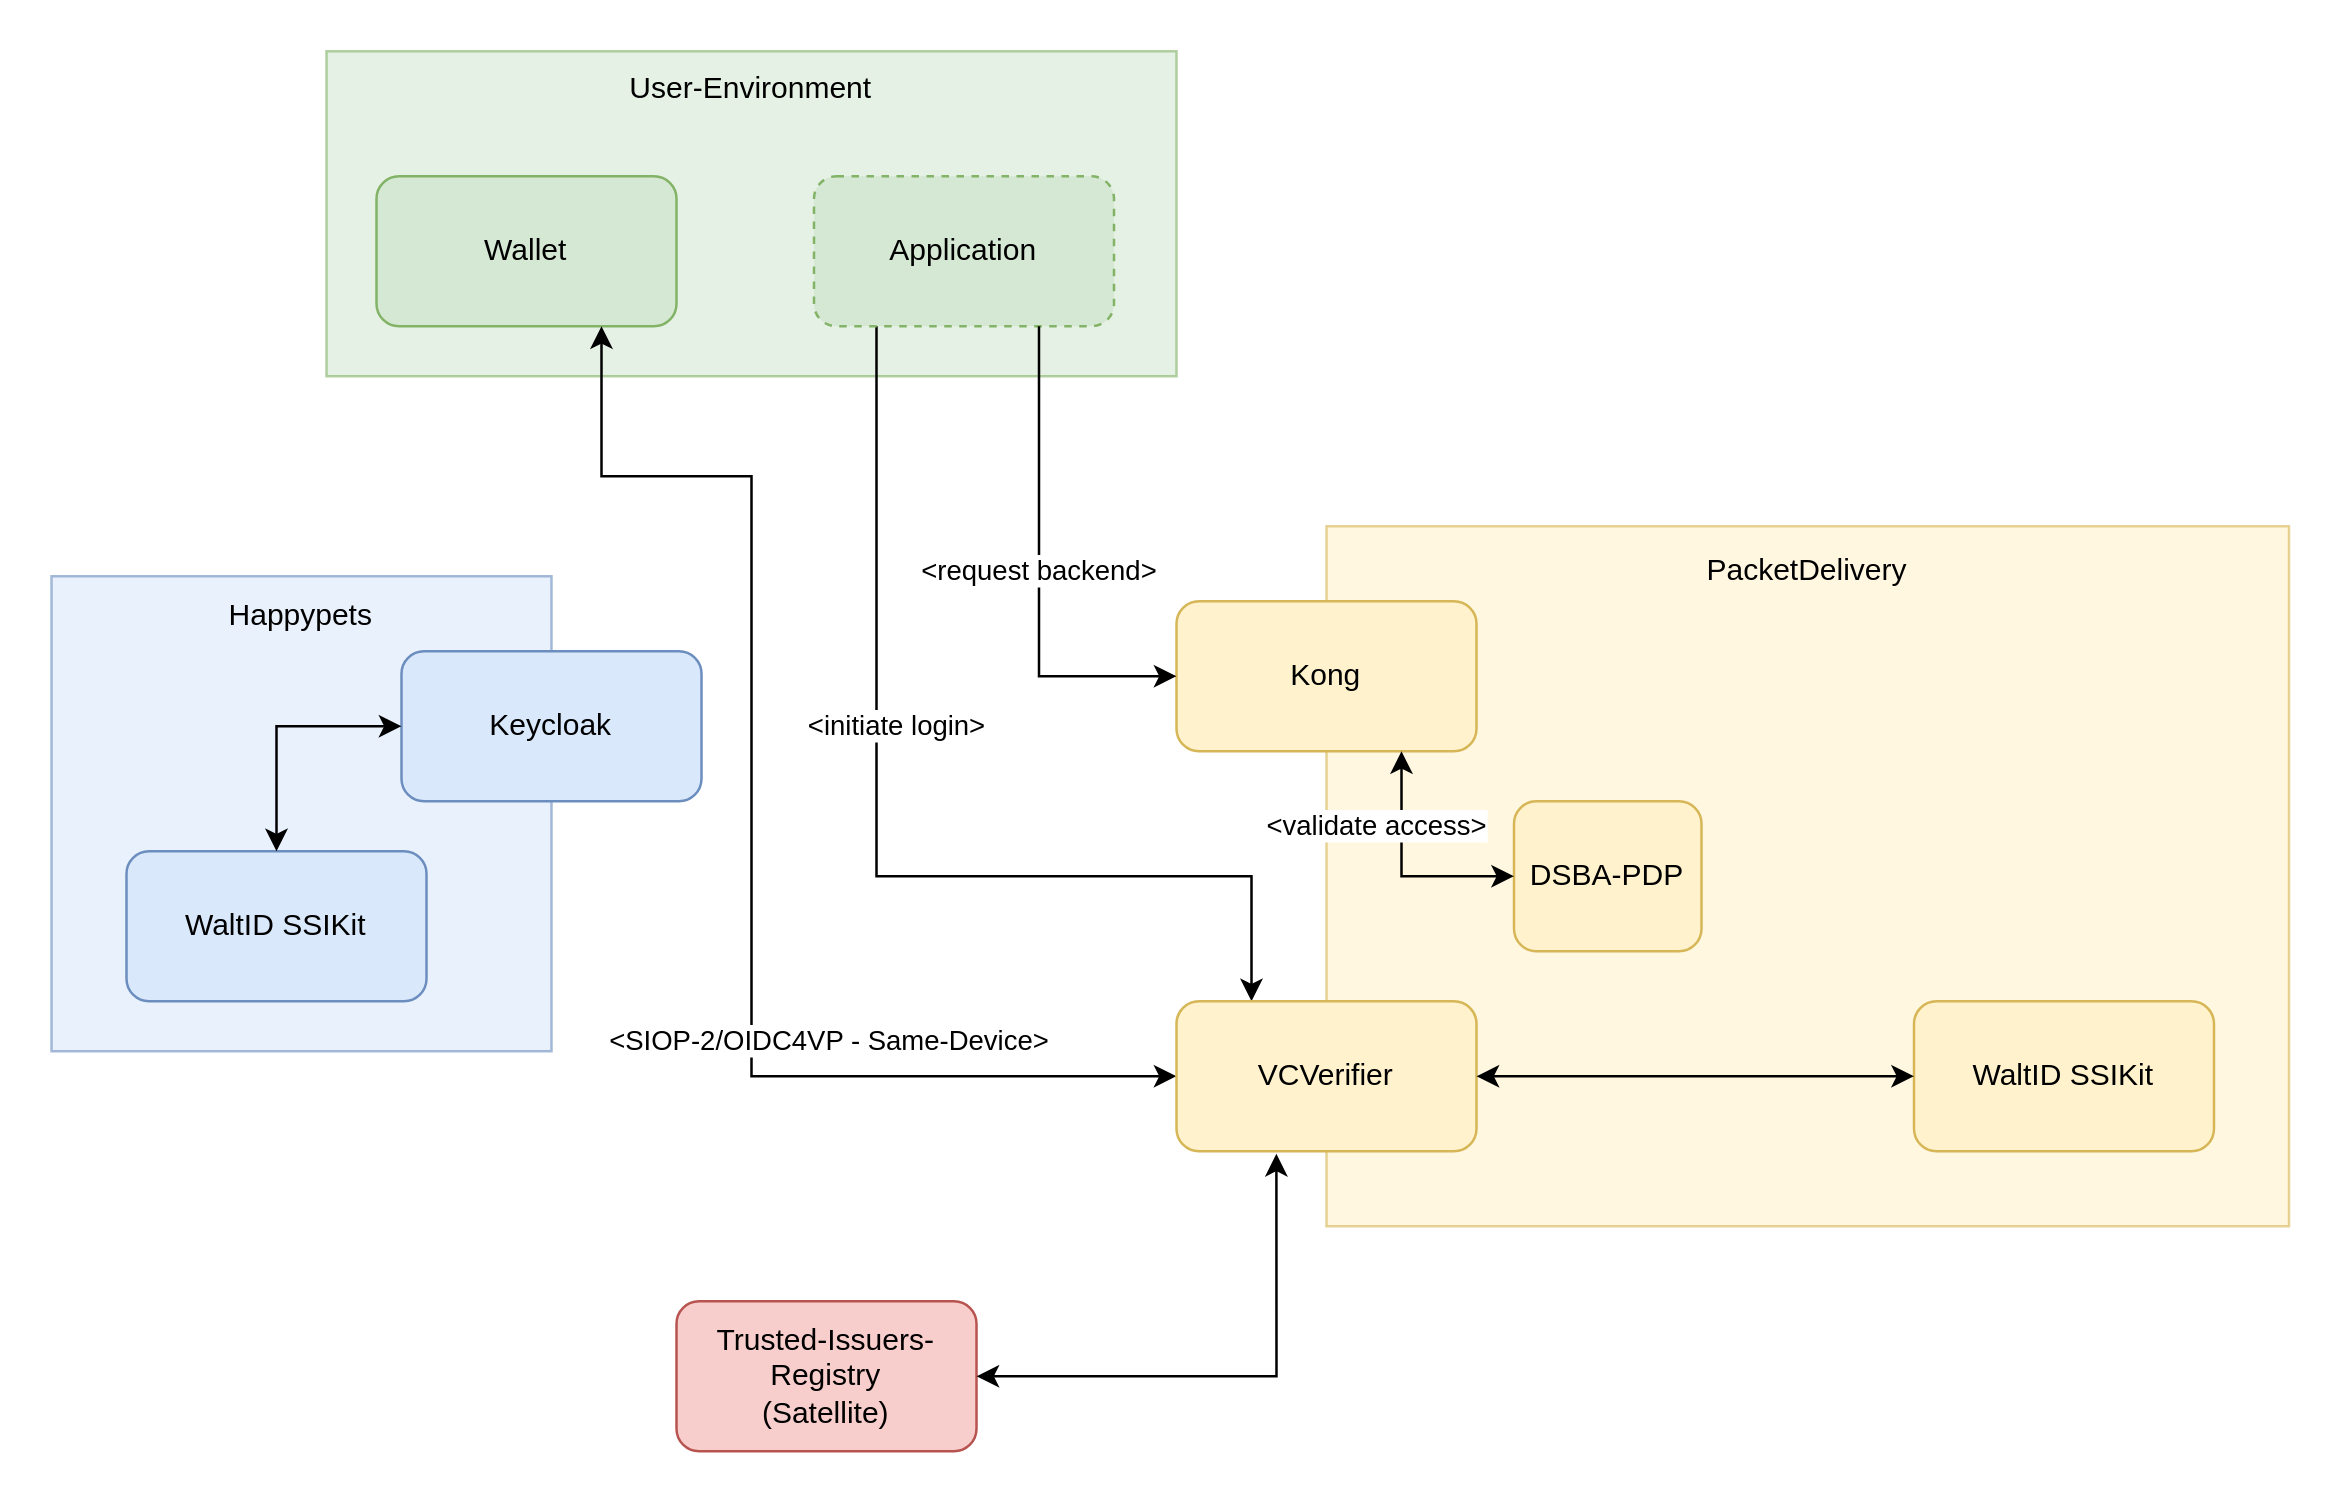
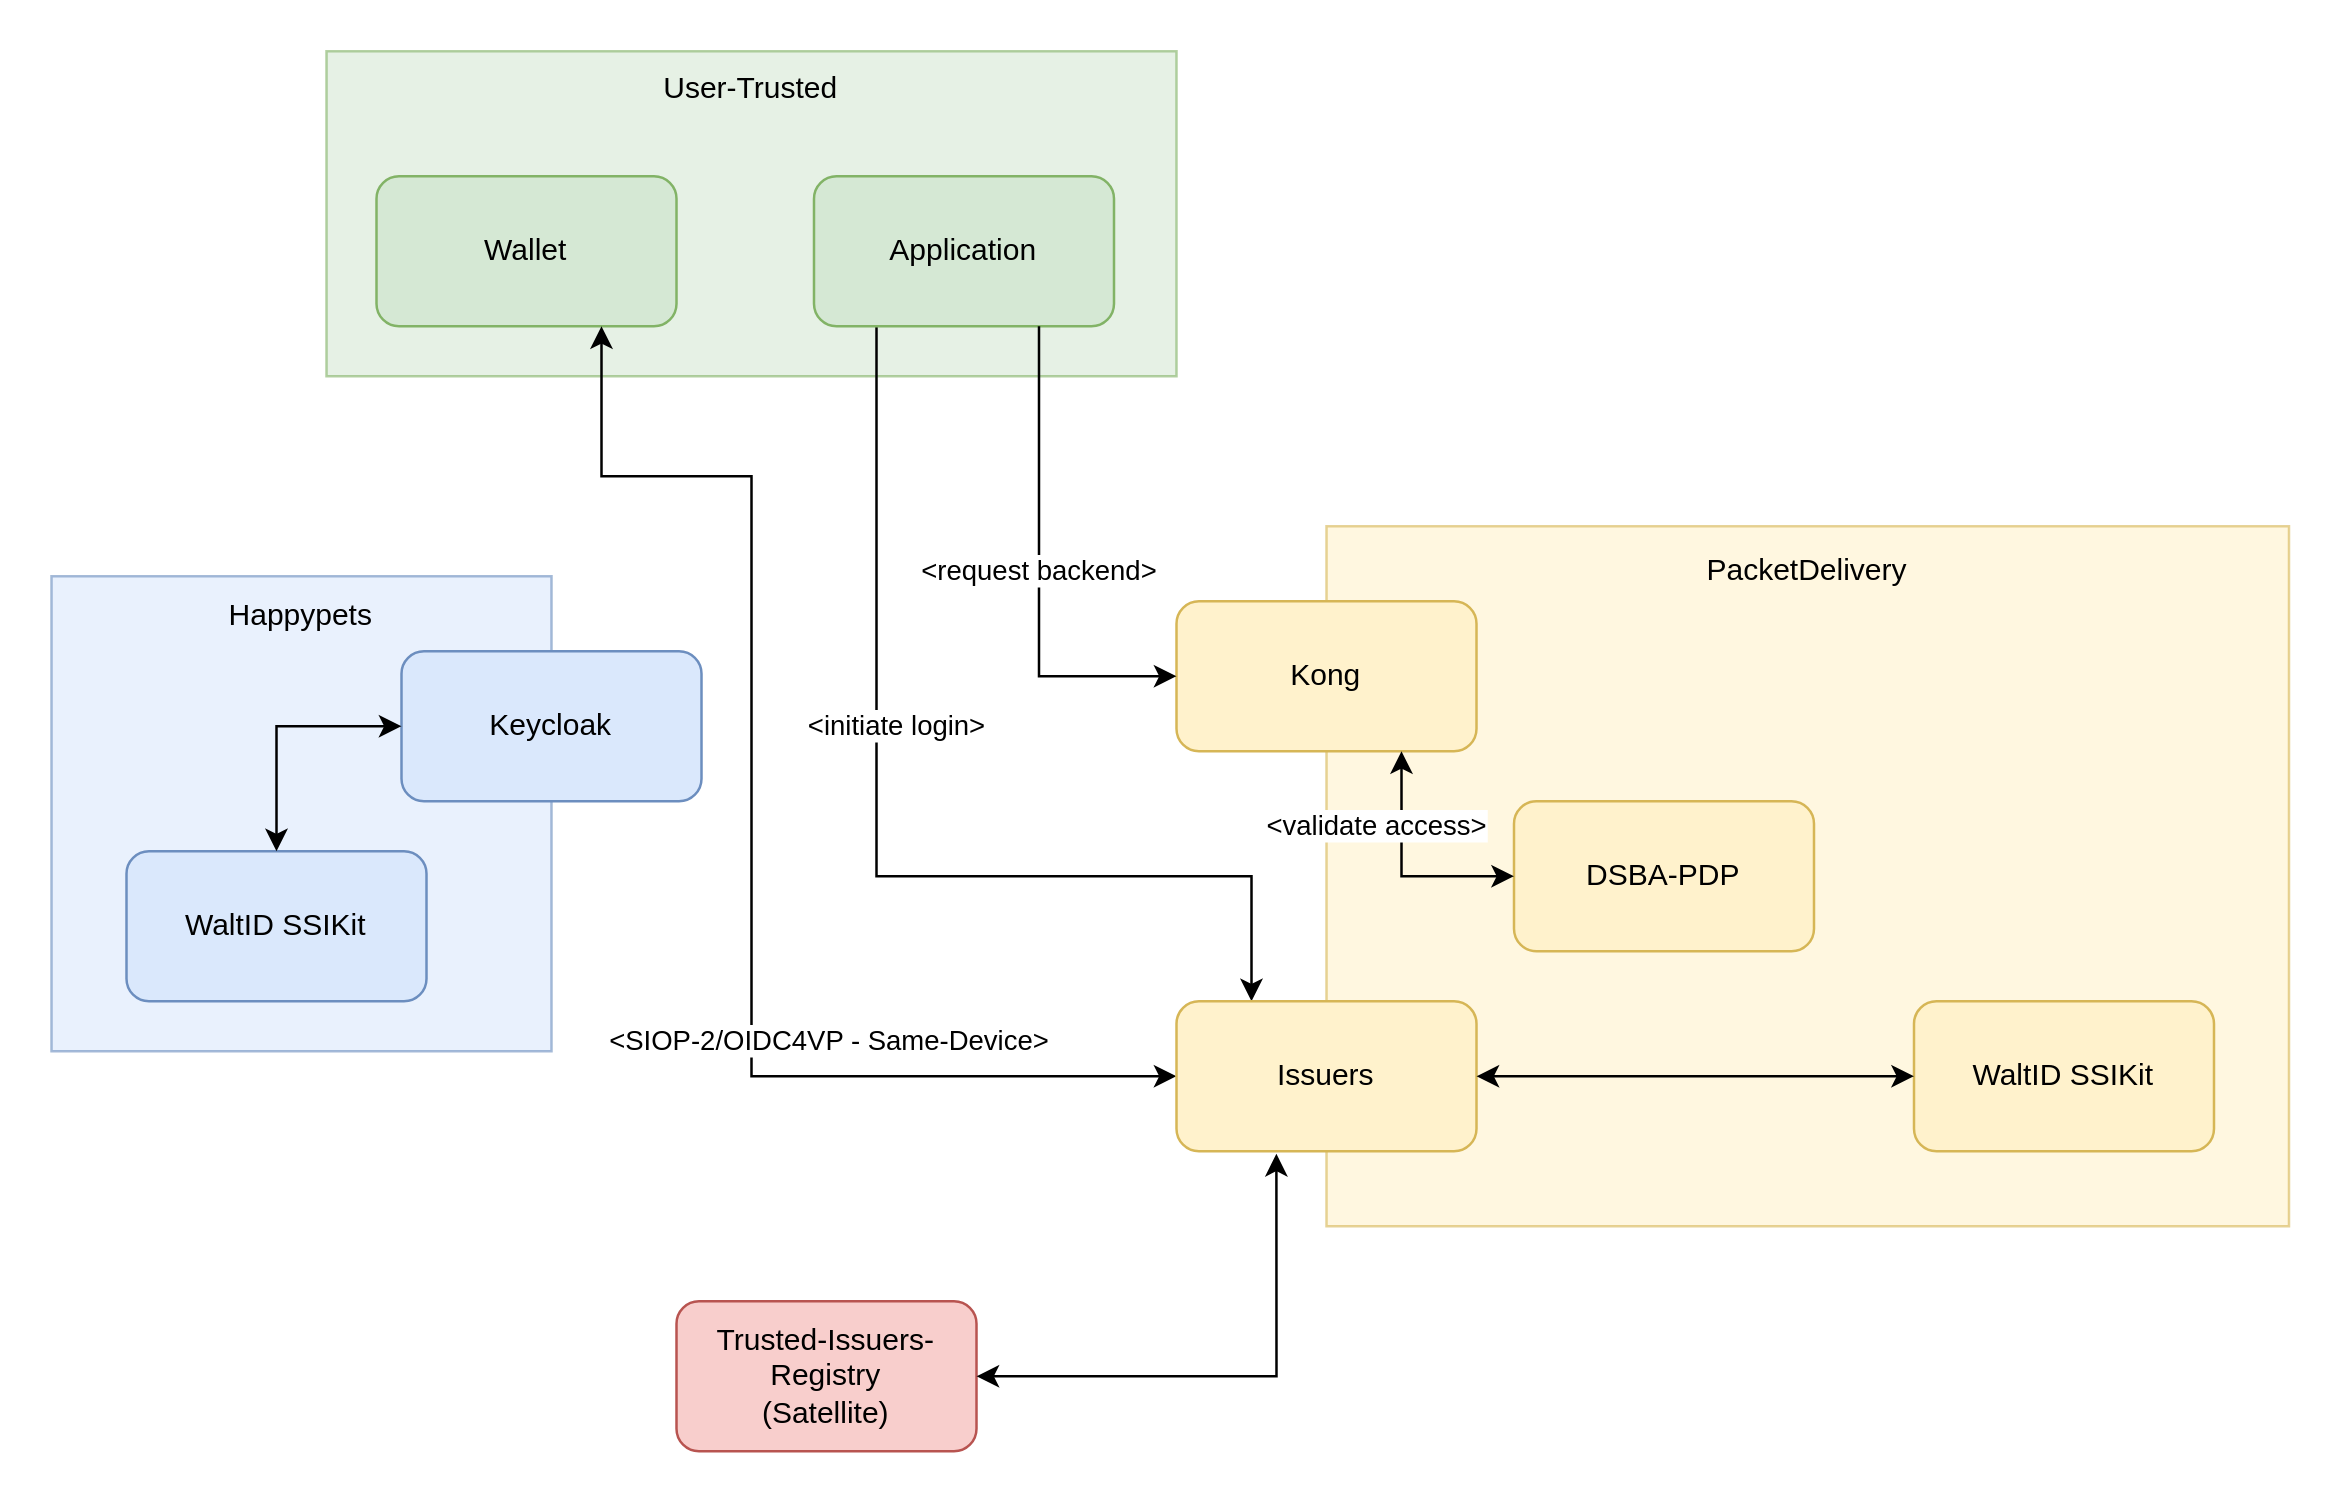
node "User-Environment": label "User-Environment" -> "User-Trusted"
node "Application": style dashed -> solid
node "DSBA-PDP": size 188x150 -> 300x150
node "VCVerifier": label "VCVerifier" -> "Issuers"
